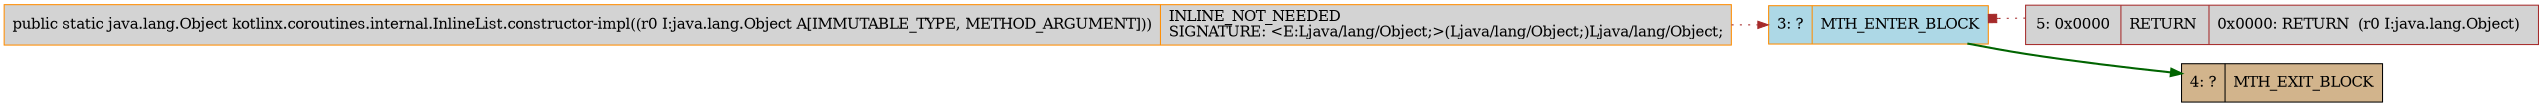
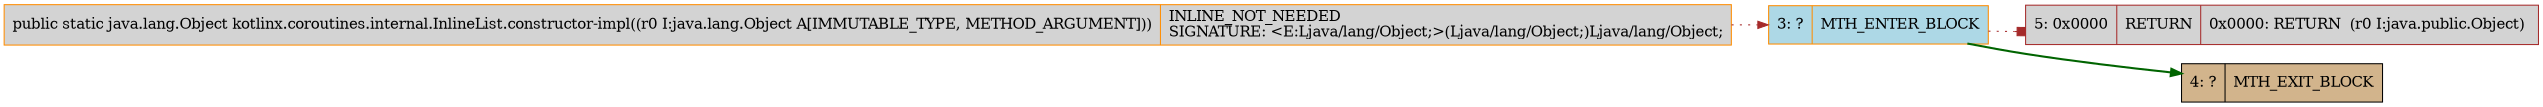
edge "5: 0x0000" -> "3: ?": reversed
node "5: 0x0000": text "0x0000: RETURN  (r0 I:java.lang.Object)" -> "0x0000: RETURN  (r0 I:java.public.Object)"
